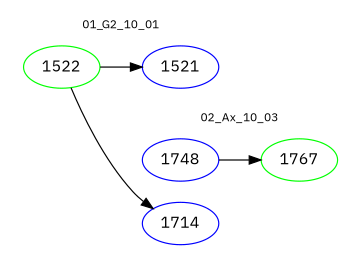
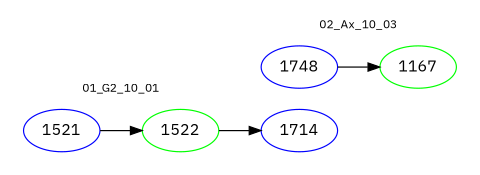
edge "1522" -> "1521": reversed
node "1767": label "1767" -> "1167"
